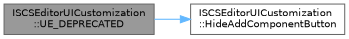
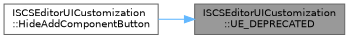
edge "ISCSEditorUICustomization ::UE_DEPRECATED" -> "ISCSEditorUICustomization ::HideAddComponentButton": reversed
